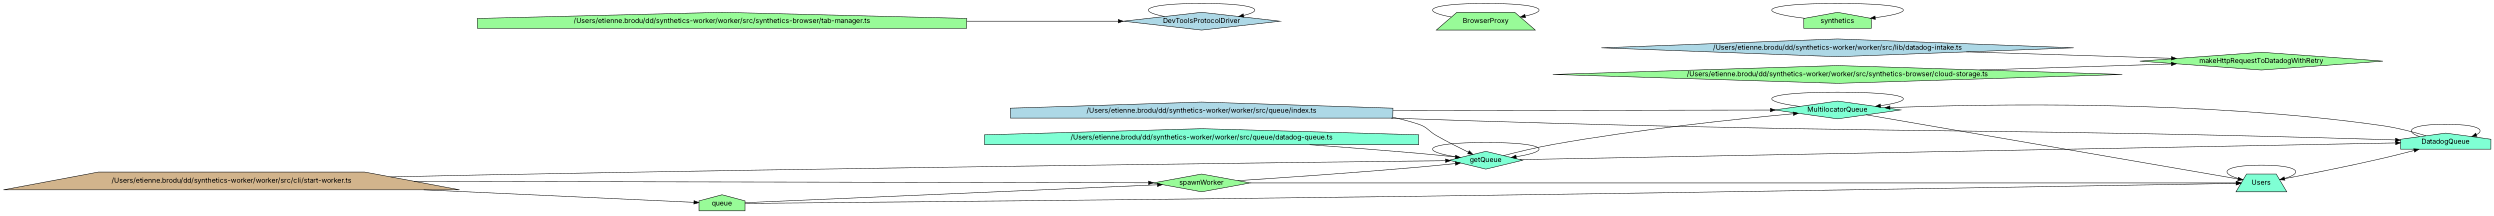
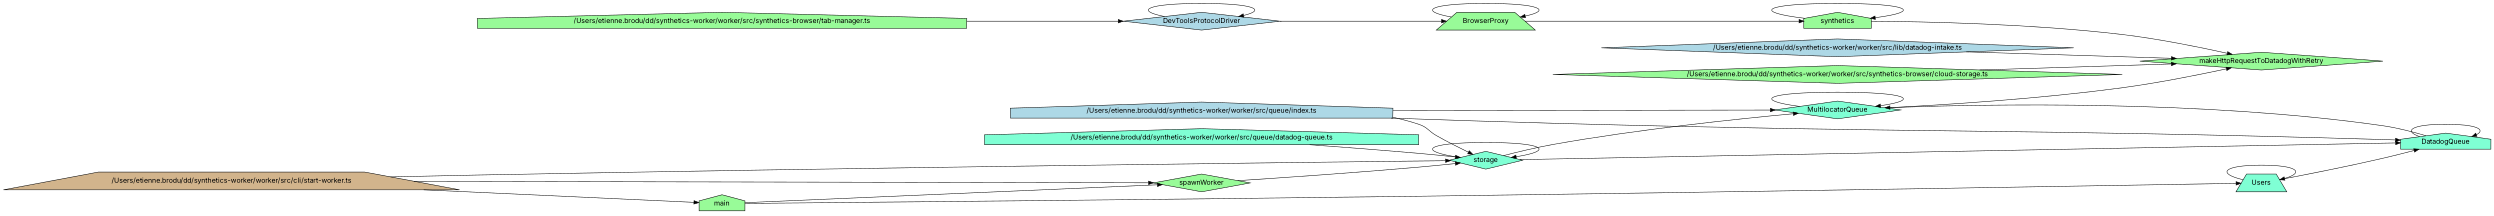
edge "DevToolsProtocolDriver" -> "BrowserProxy": added
edge "BrowserProxy" -> "synthetics": added
edge "synthetics" -> "makeHttpRequestToDatadogWithRetry": added
edge "MultilocatorQueue" -> "Users": now "MultilocatorQueue" -> "makeHttpRequestToDatadogWithRetry"
node "getQueue": label "getQueue" -> "storage"
edge "spawnWorker" -> "Users": removed
node "queue": label "queue" -> "main"
